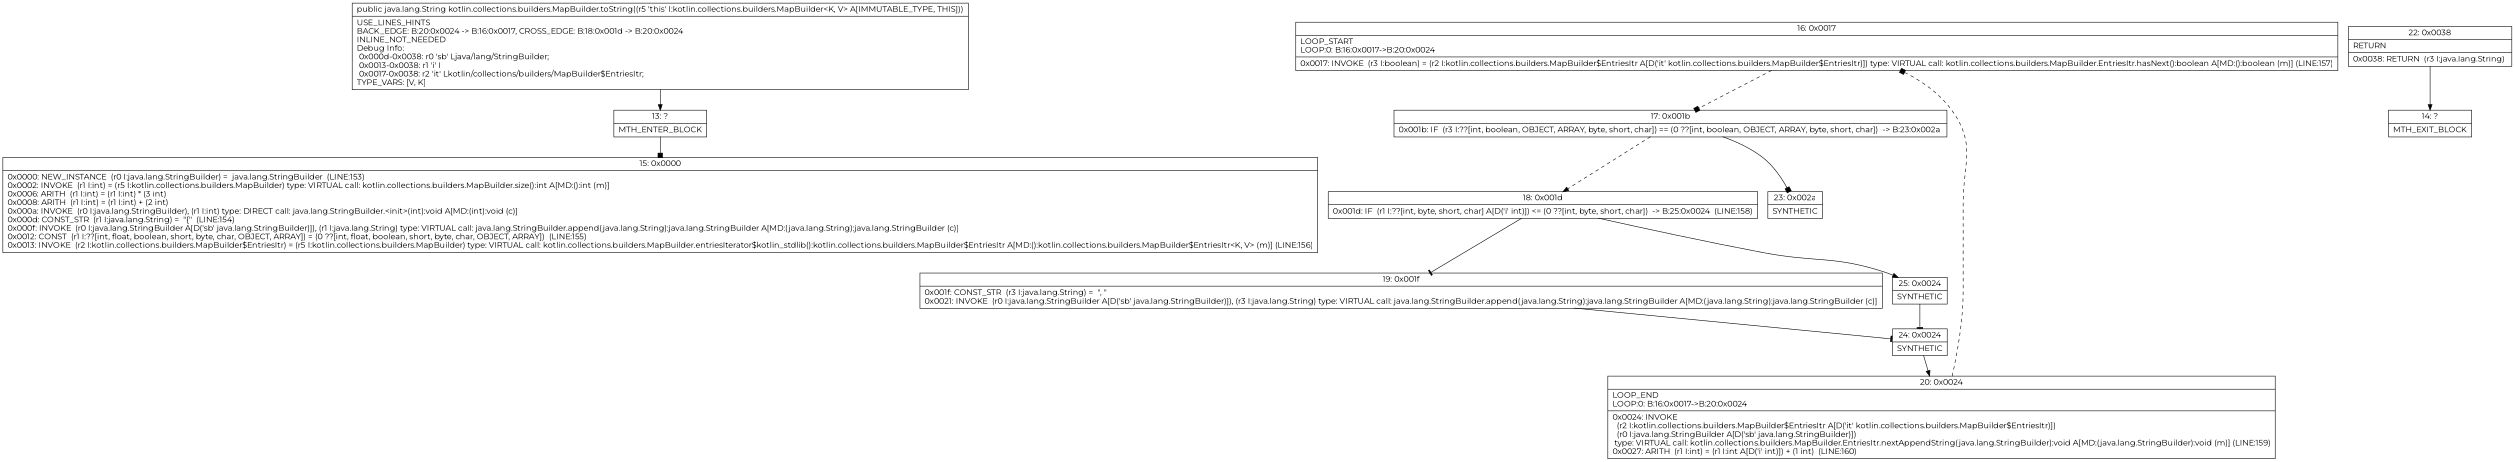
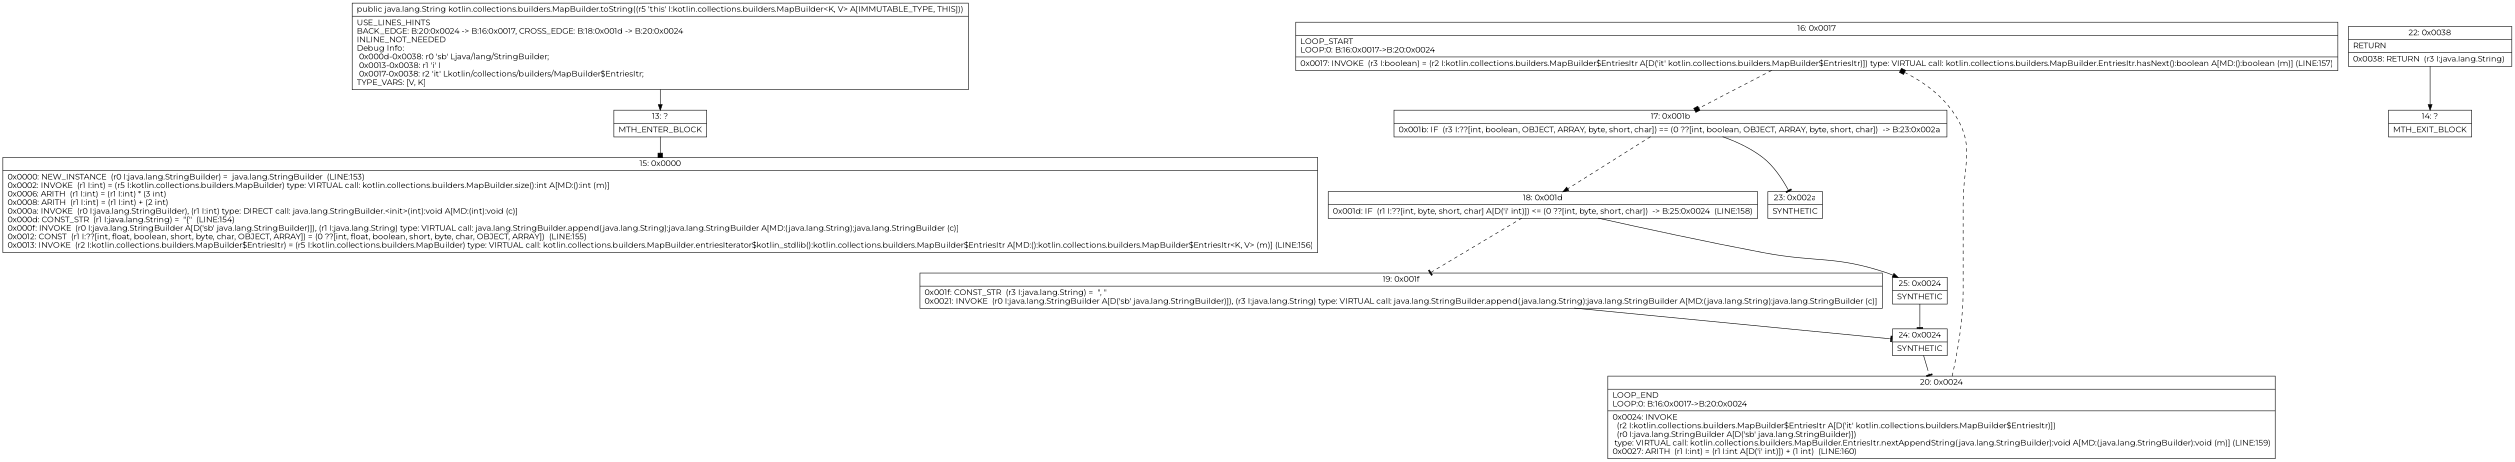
edge "17: 0x001b" -> "23: 0x002a": arrowhead box -> tee
edge "18: 0x001d" -> "19: 0x001f": style solid -> dashed
edge "24: 0x0024" -> "20: 0x0024": arrowhead normal -> tee
